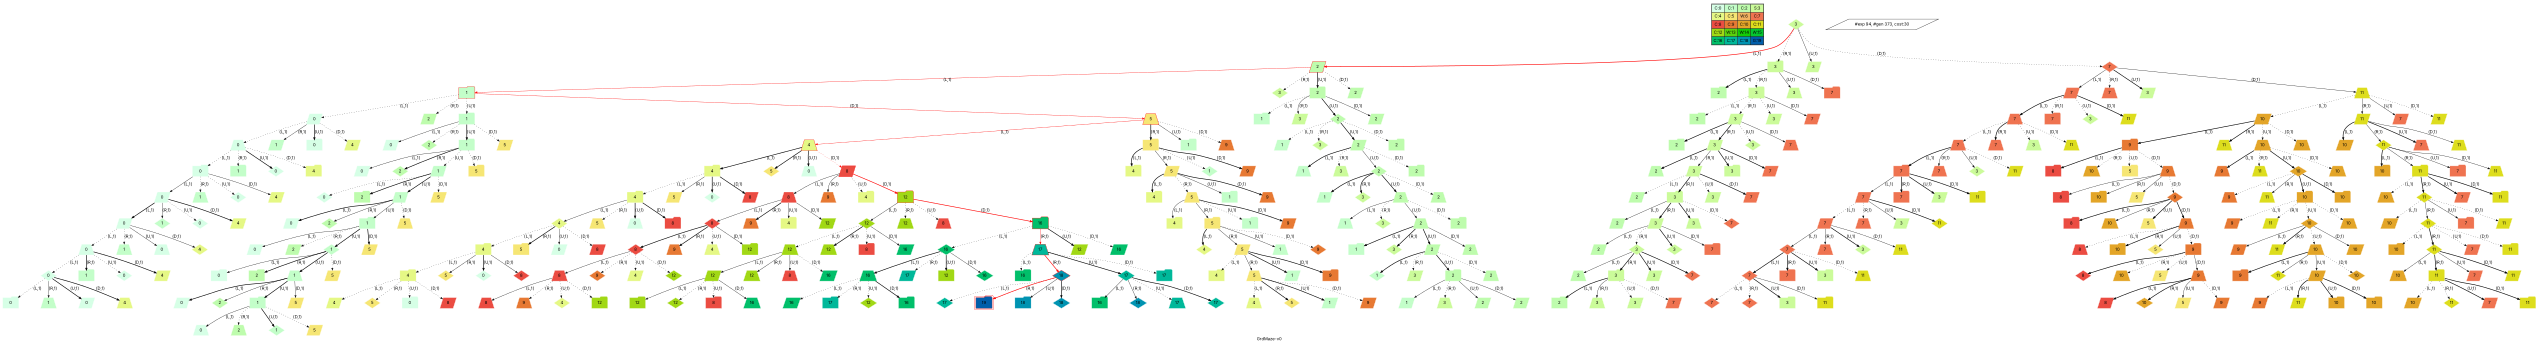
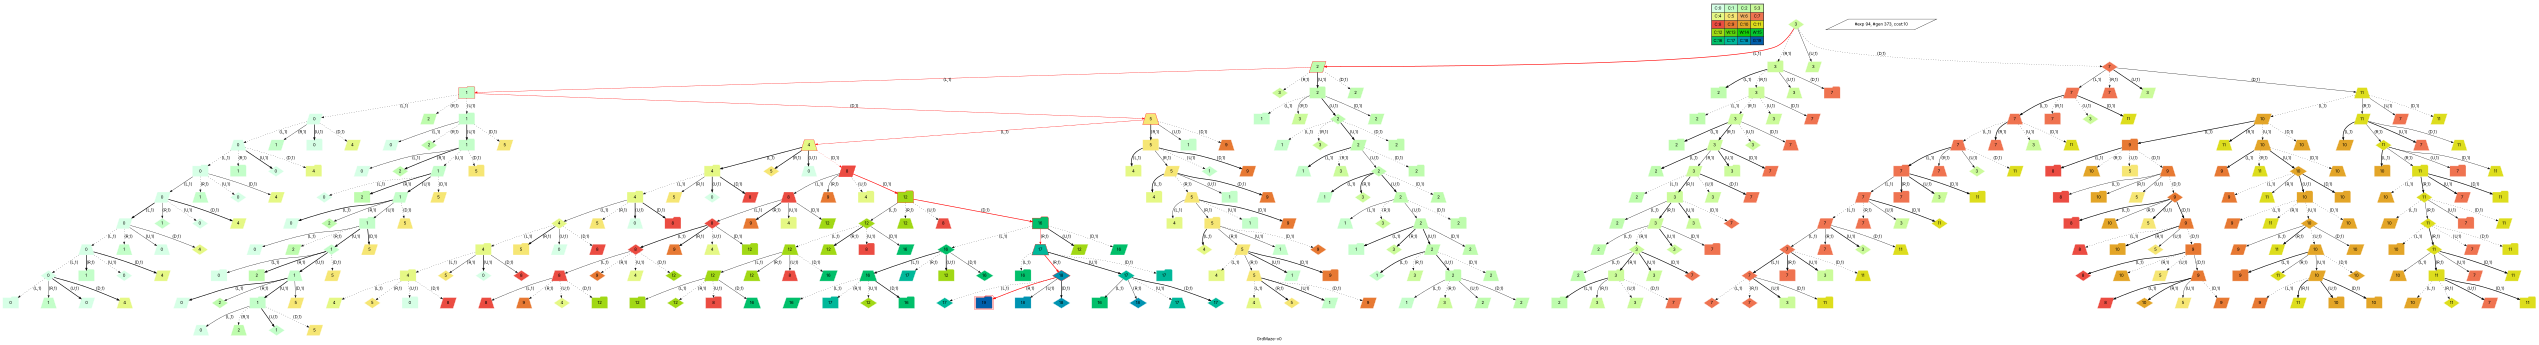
node "#exp 94, #gen 373, cost:30": label "#exp 94, #gen 373, cost:30" -> "#exp 94, #gen 373, cost:10"
